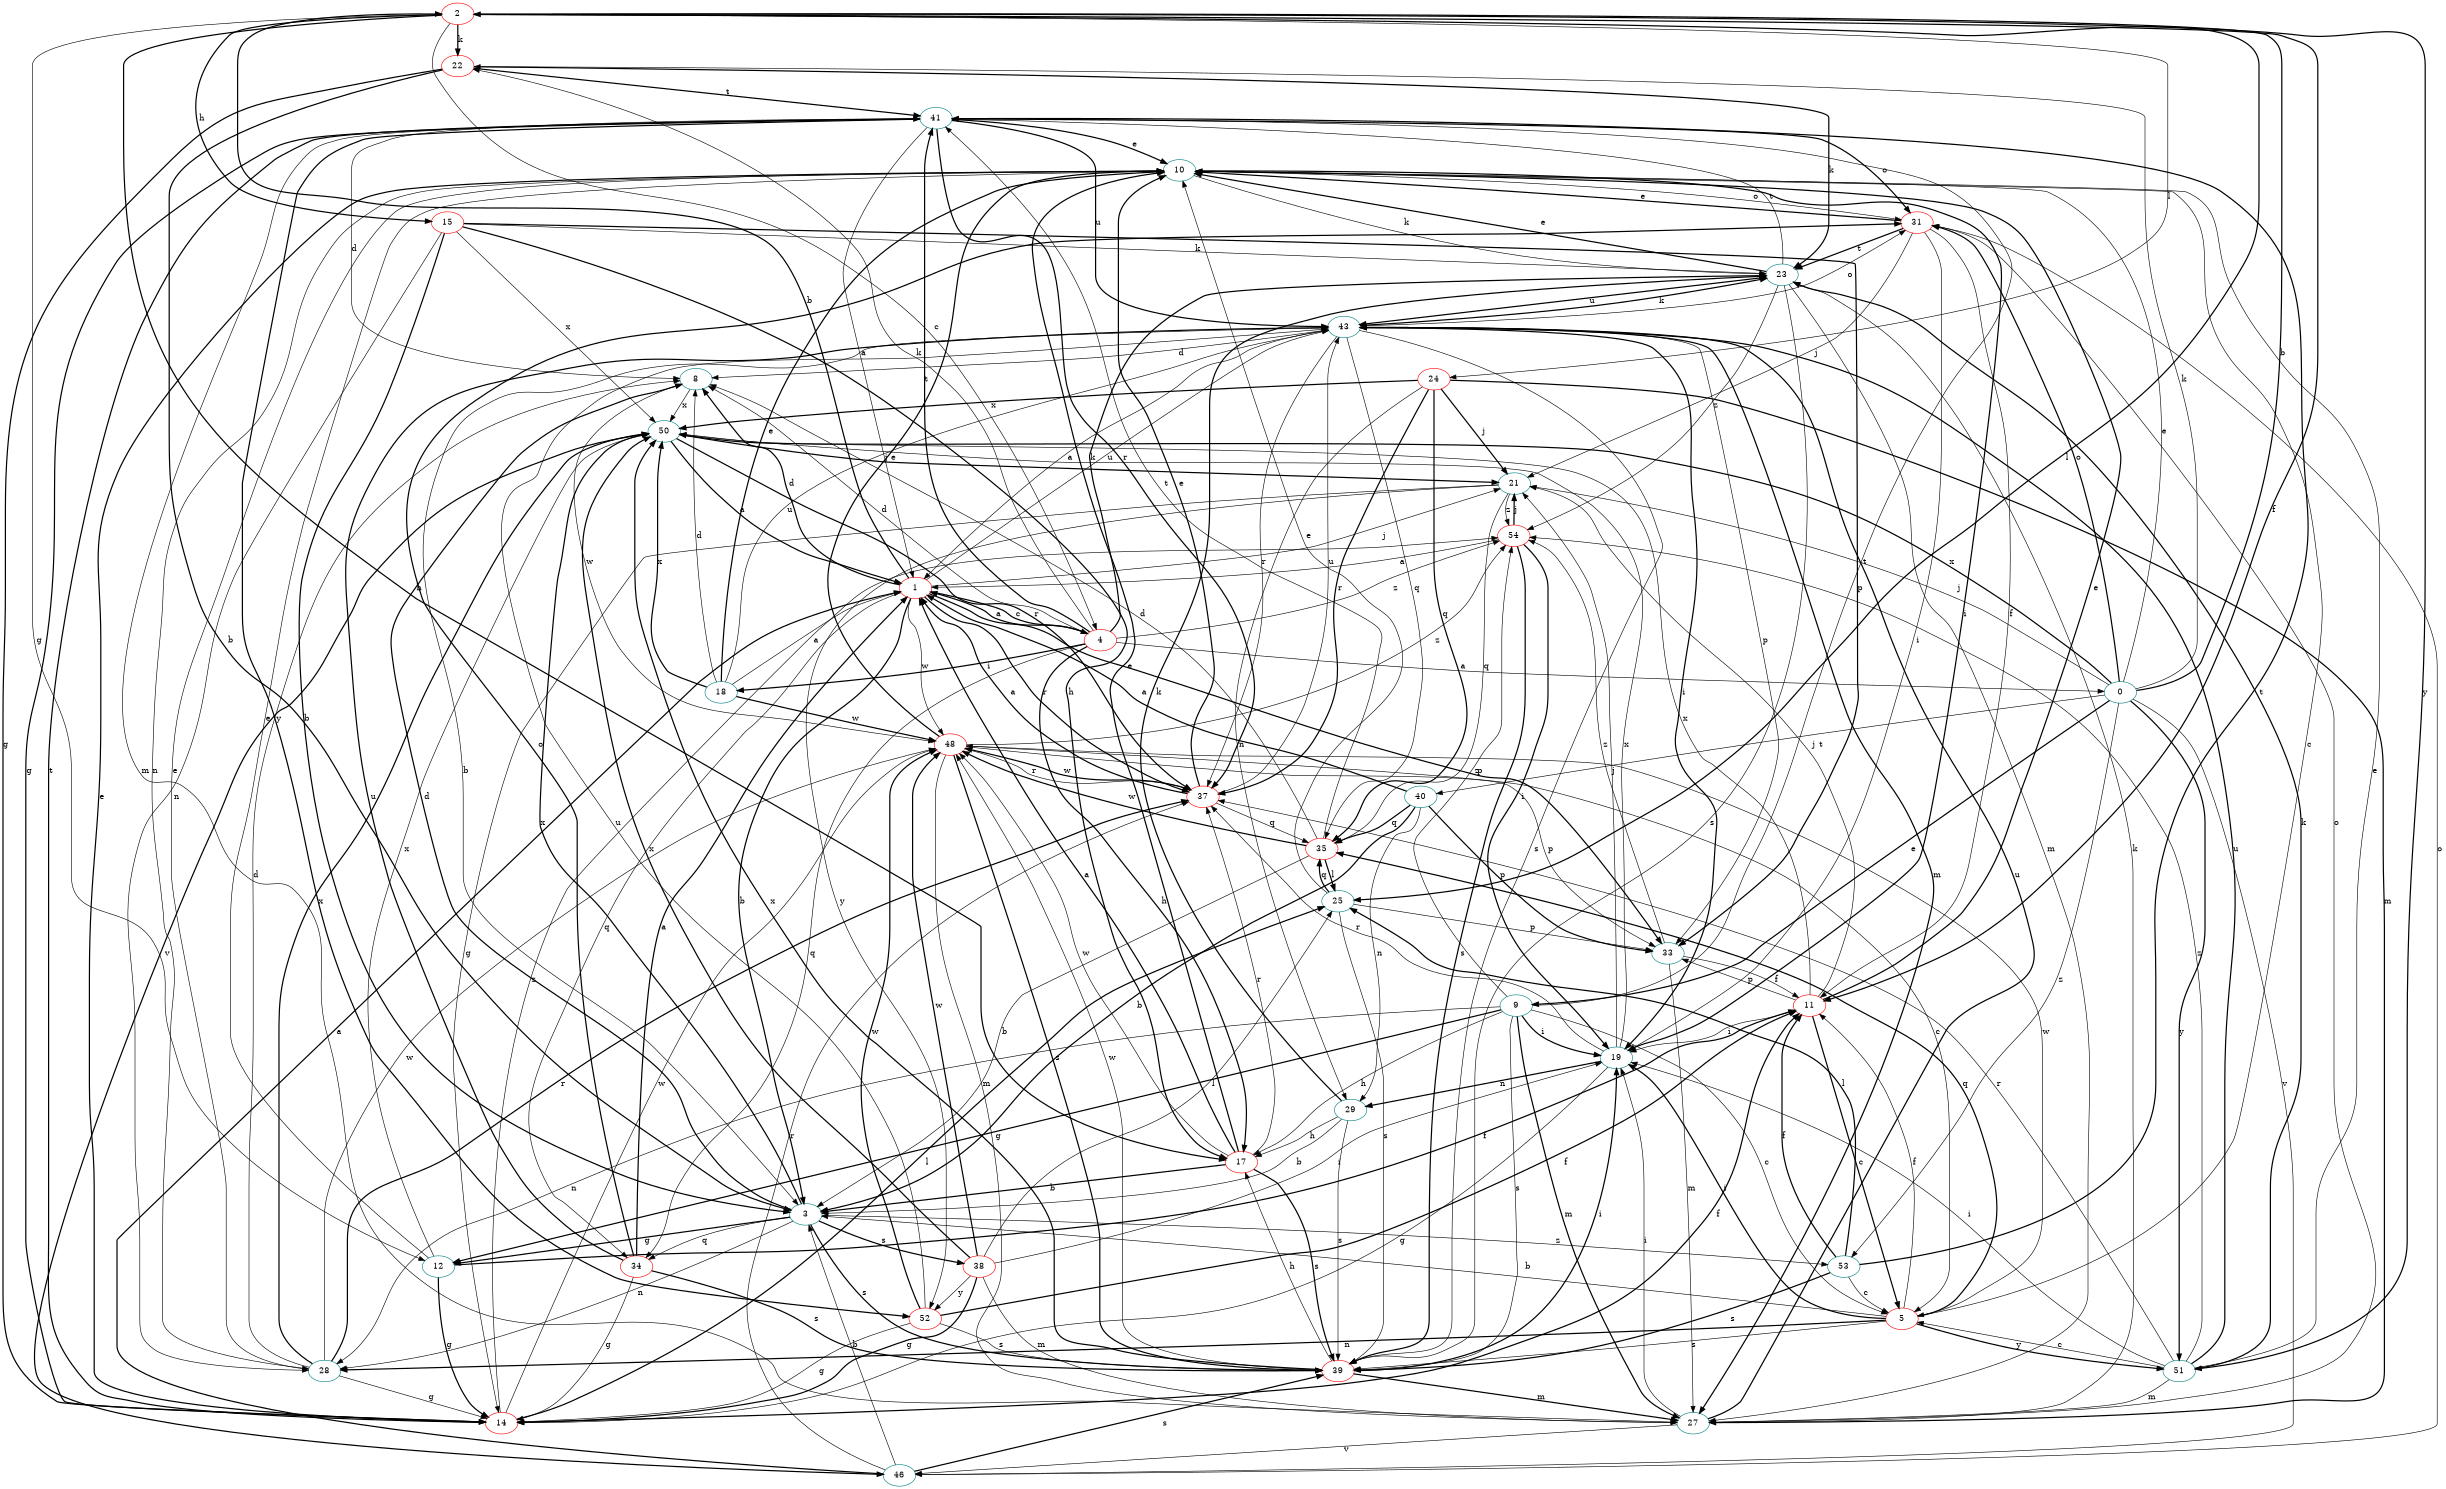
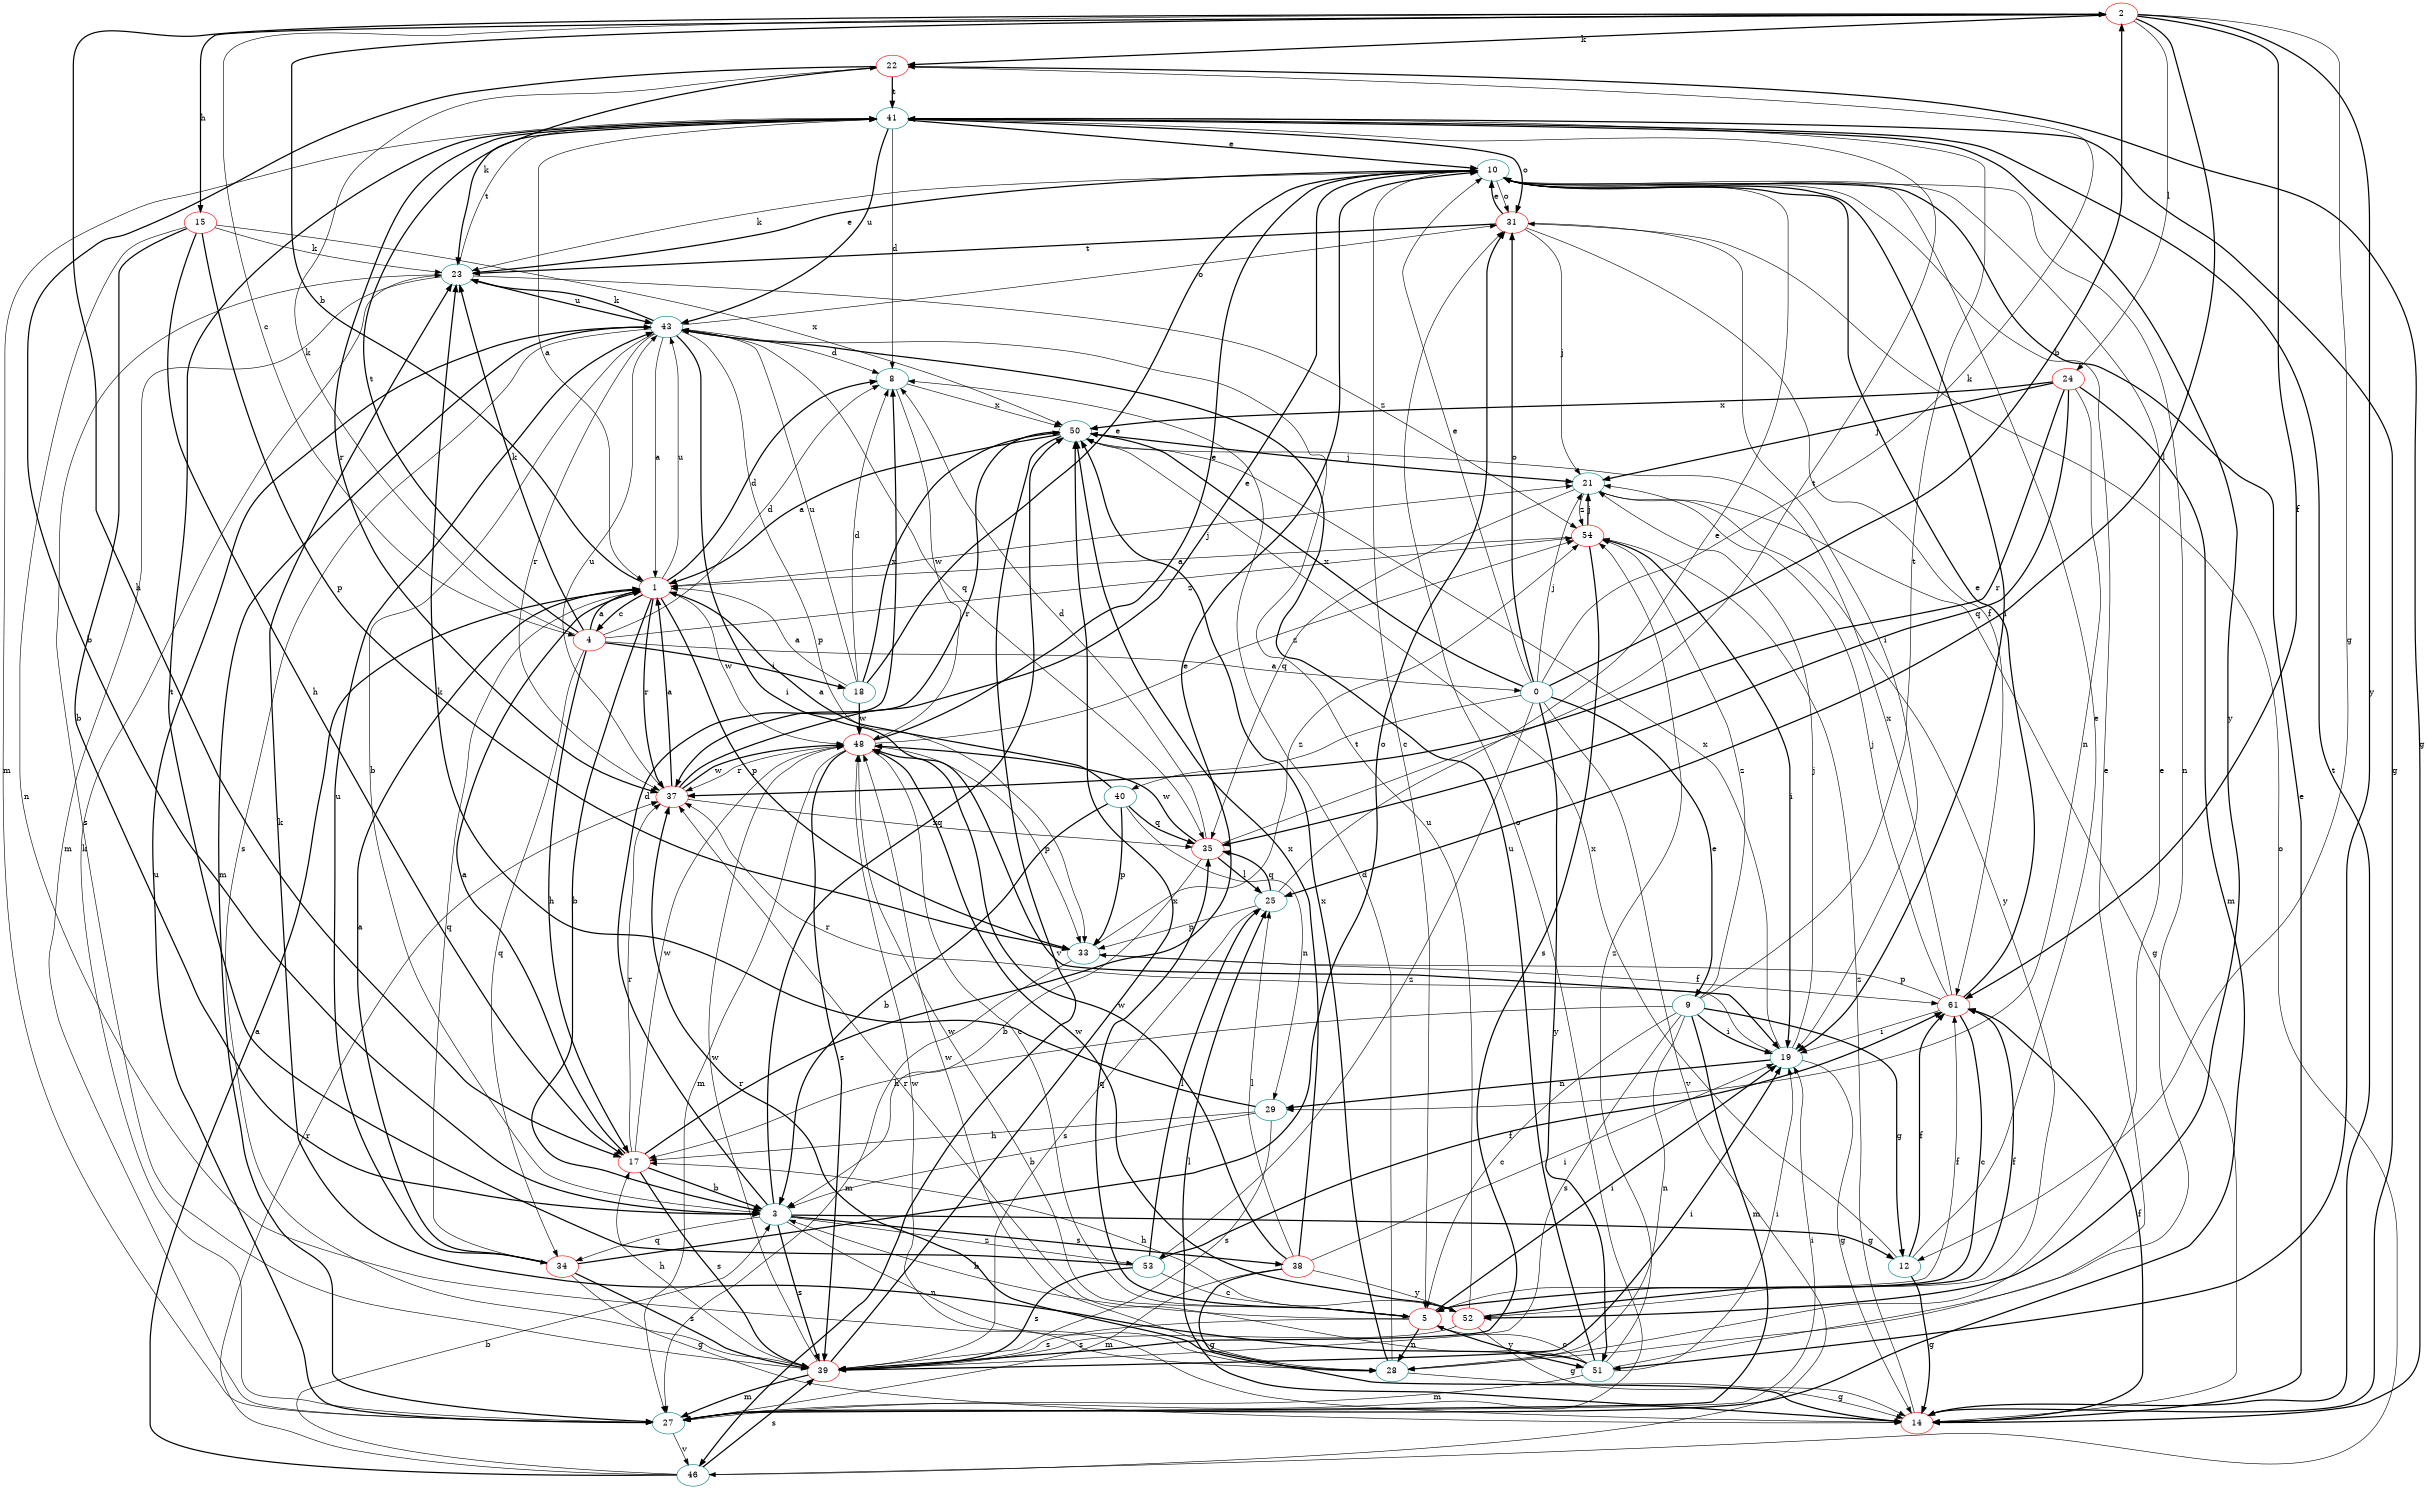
node "11": label "11" -> "61"
edge "52" -> "17": added, label "h"
